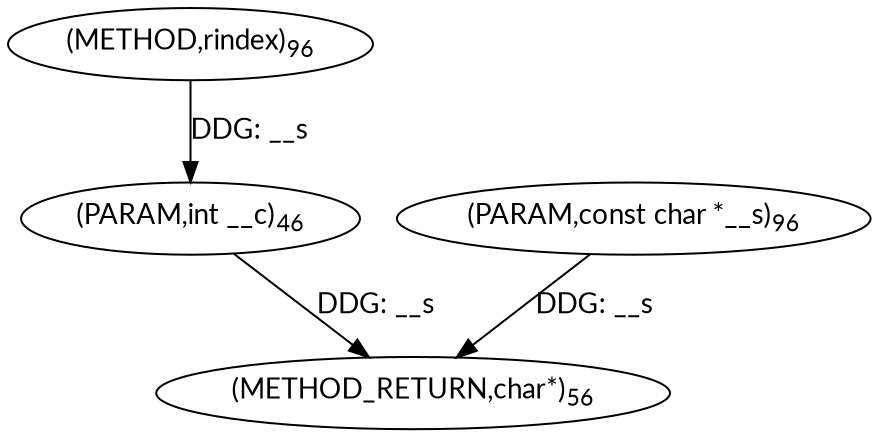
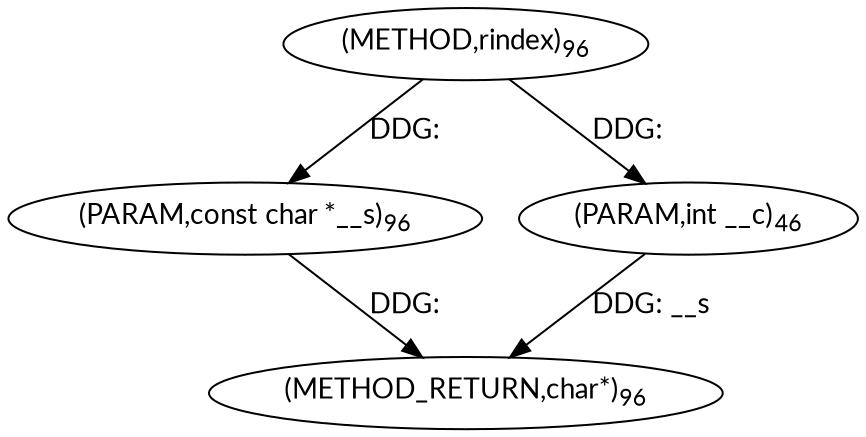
edge "(METHOD,rindex)" -> "(PARAM,const char *__s)": added, label "DDG:"
edge "(METHOD,rindex)" -> "(PARAM,int __c)": label "DDG: __s" -> "DDG: "
edge "(PARAM,const char *__s)" -> "(METHOD_RETURN,char*)": label "DDG: __s" -> "DDG: "
node "(METHOD_RETURN,char*)": text "56" -> "96"
